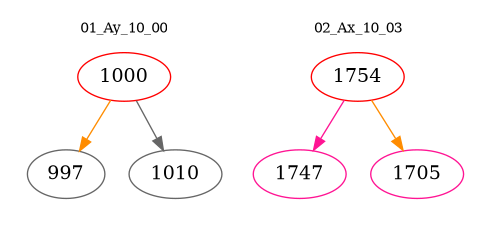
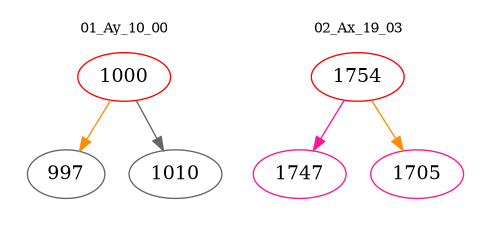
cluster "02_Ax_10_03": label "02_Ax_10_03" -> "02_Ax_19_03"
